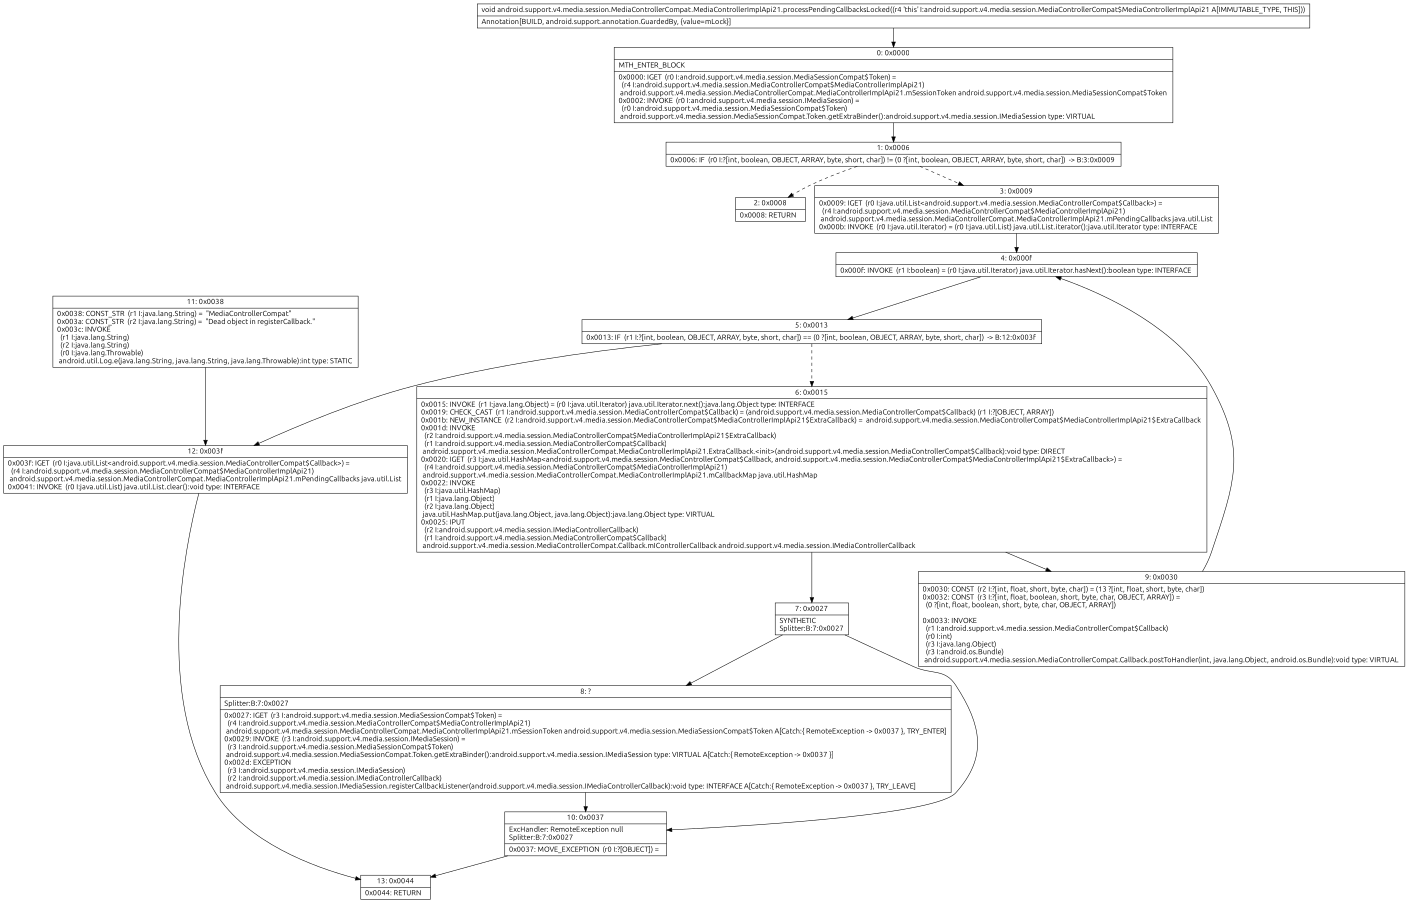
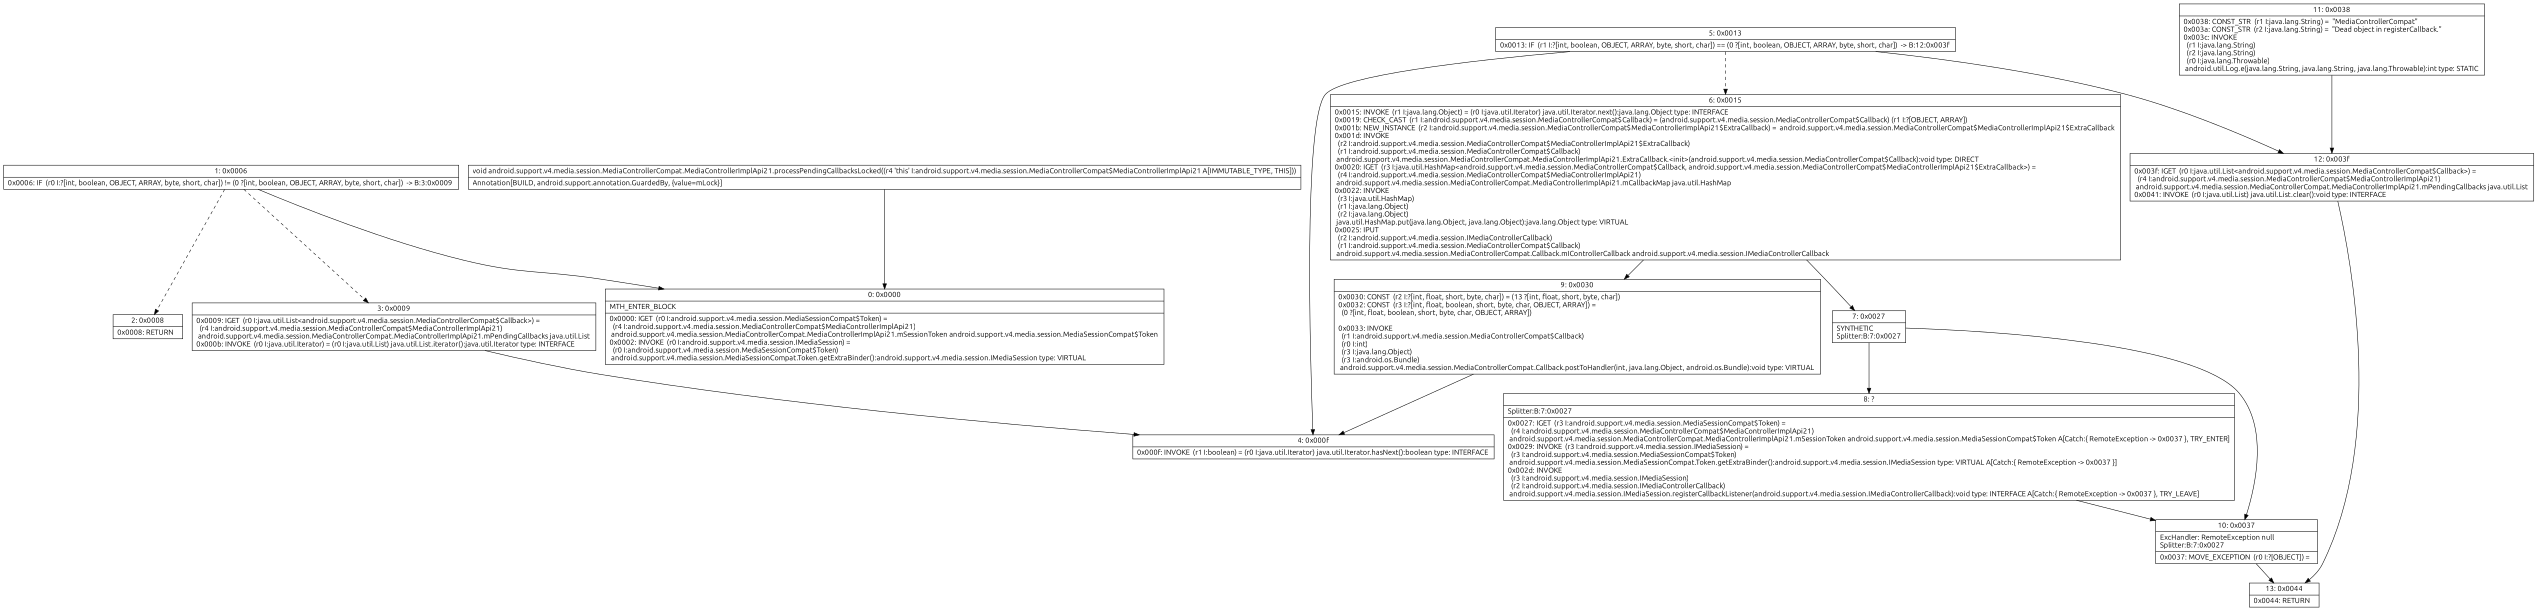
edge "0: 0x0000" -> "1: 0x0006": reversed
edge "4: 0x000f" -> "5: 0x0013": reversed
node "8: ?": text "0x002d: EXCEPTION" -> "0x002d: INVOKE"
